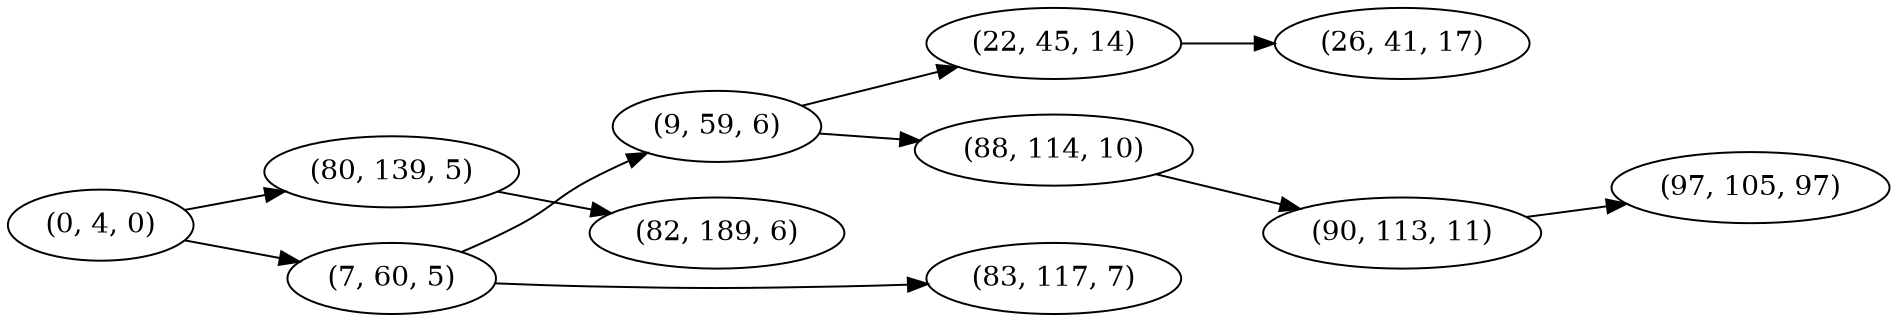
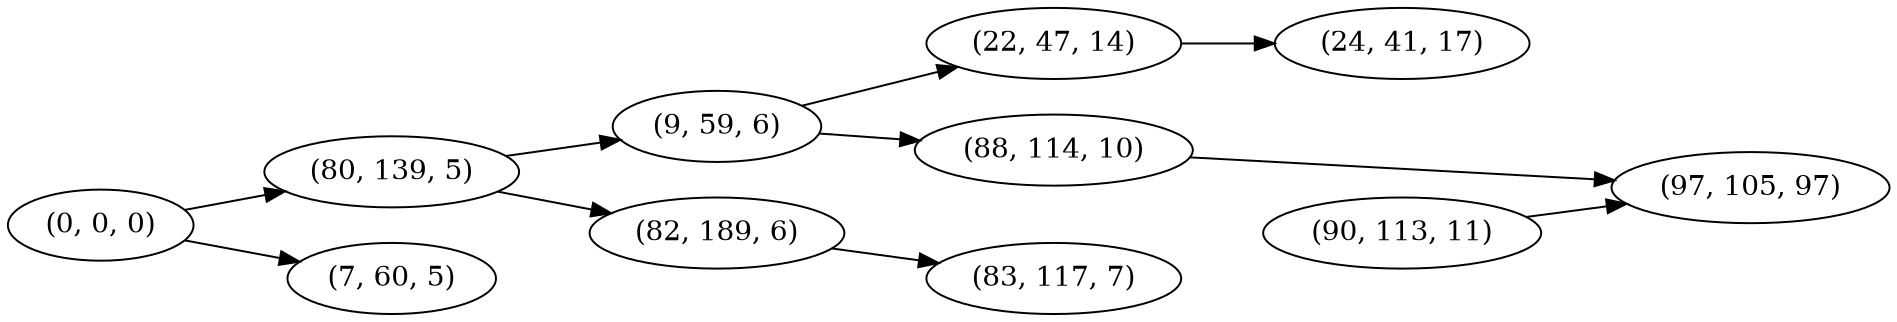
node "(22, 45, 14)": label "(22, 45, 14)" -> "(22, 47, 14)"
node "(26, 41, 17)": label "(26, 41, 17)" -> "(24, 41, 17)"
edge "(88, 114, 10)" -> "(90, 113, 11)": now "(88, 114, 10)" -> "(97, 105, 97)"
edge "(7, 60, 5)" -> "(9, 59, 6)": now "(80, 139, 5)" -> "(9, 59, 6)"
node "(0, 4, 0)": label "(0, 4, 0)" -> "(0, 0, 0)"
edge "(7, 60, 5)" -> "(83, 117, 7)": now "(82, 189, 6)" -> "(83, 117, 7)"
